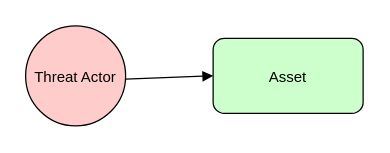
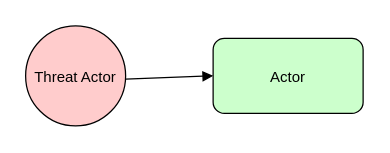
node "Asset": label "Asset" -> "Actor"
